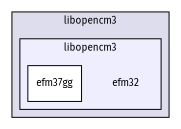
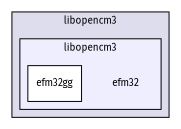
node "efm37gg": label "efm37gg" -> "efm32gg"
